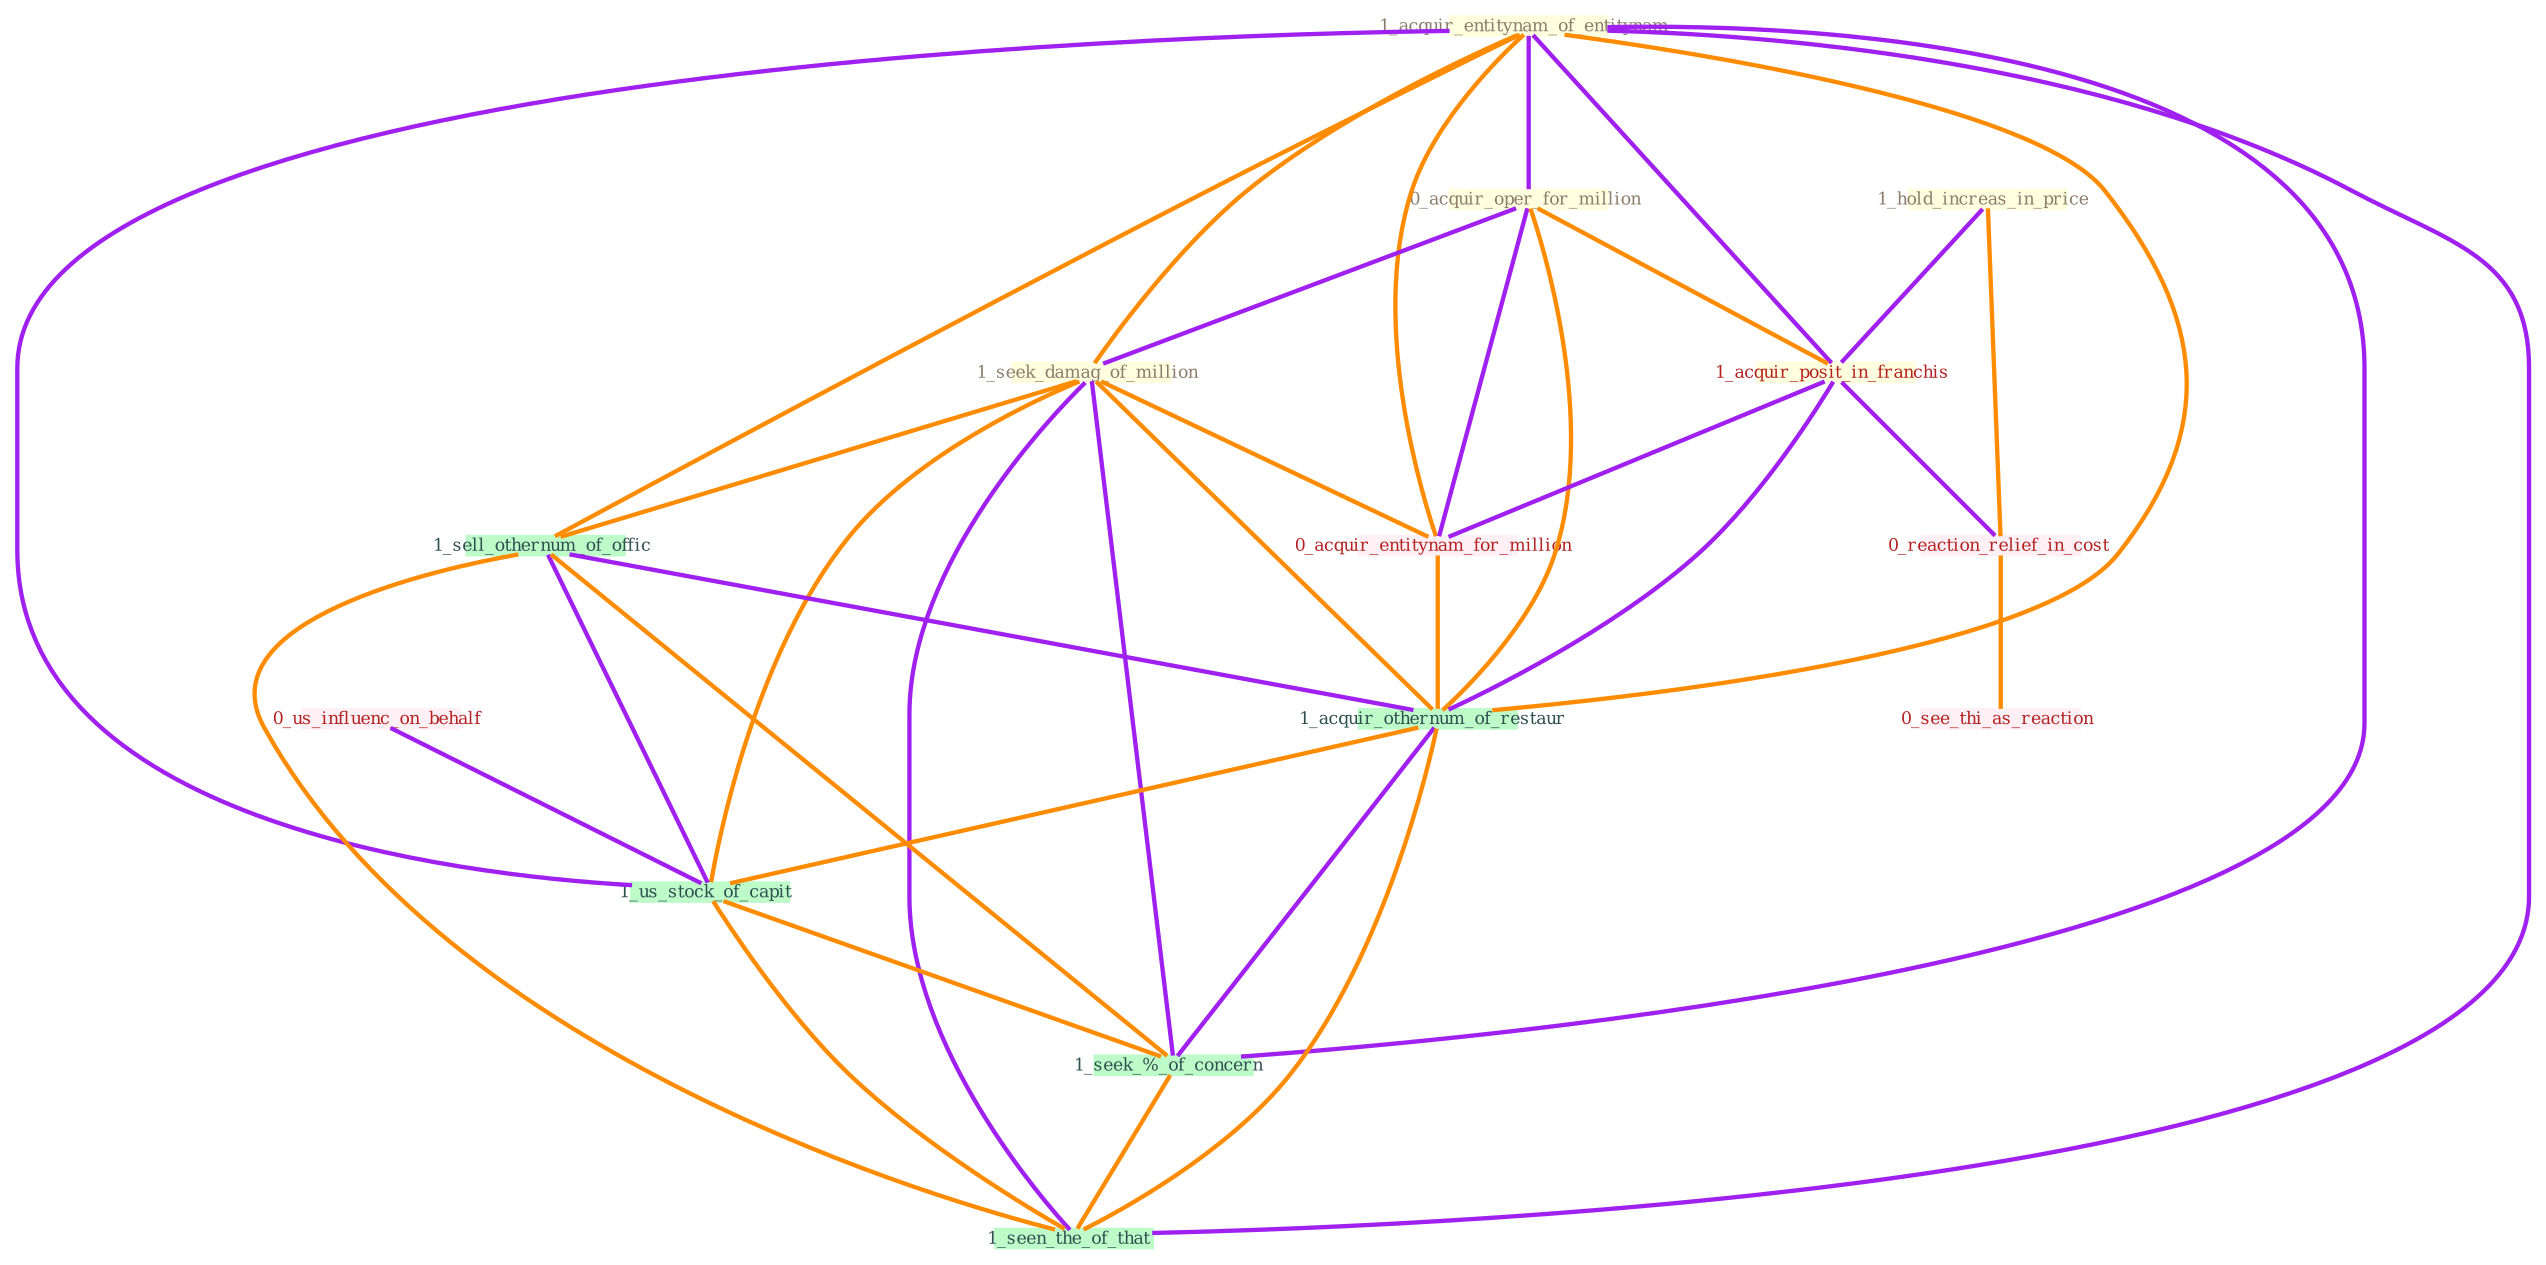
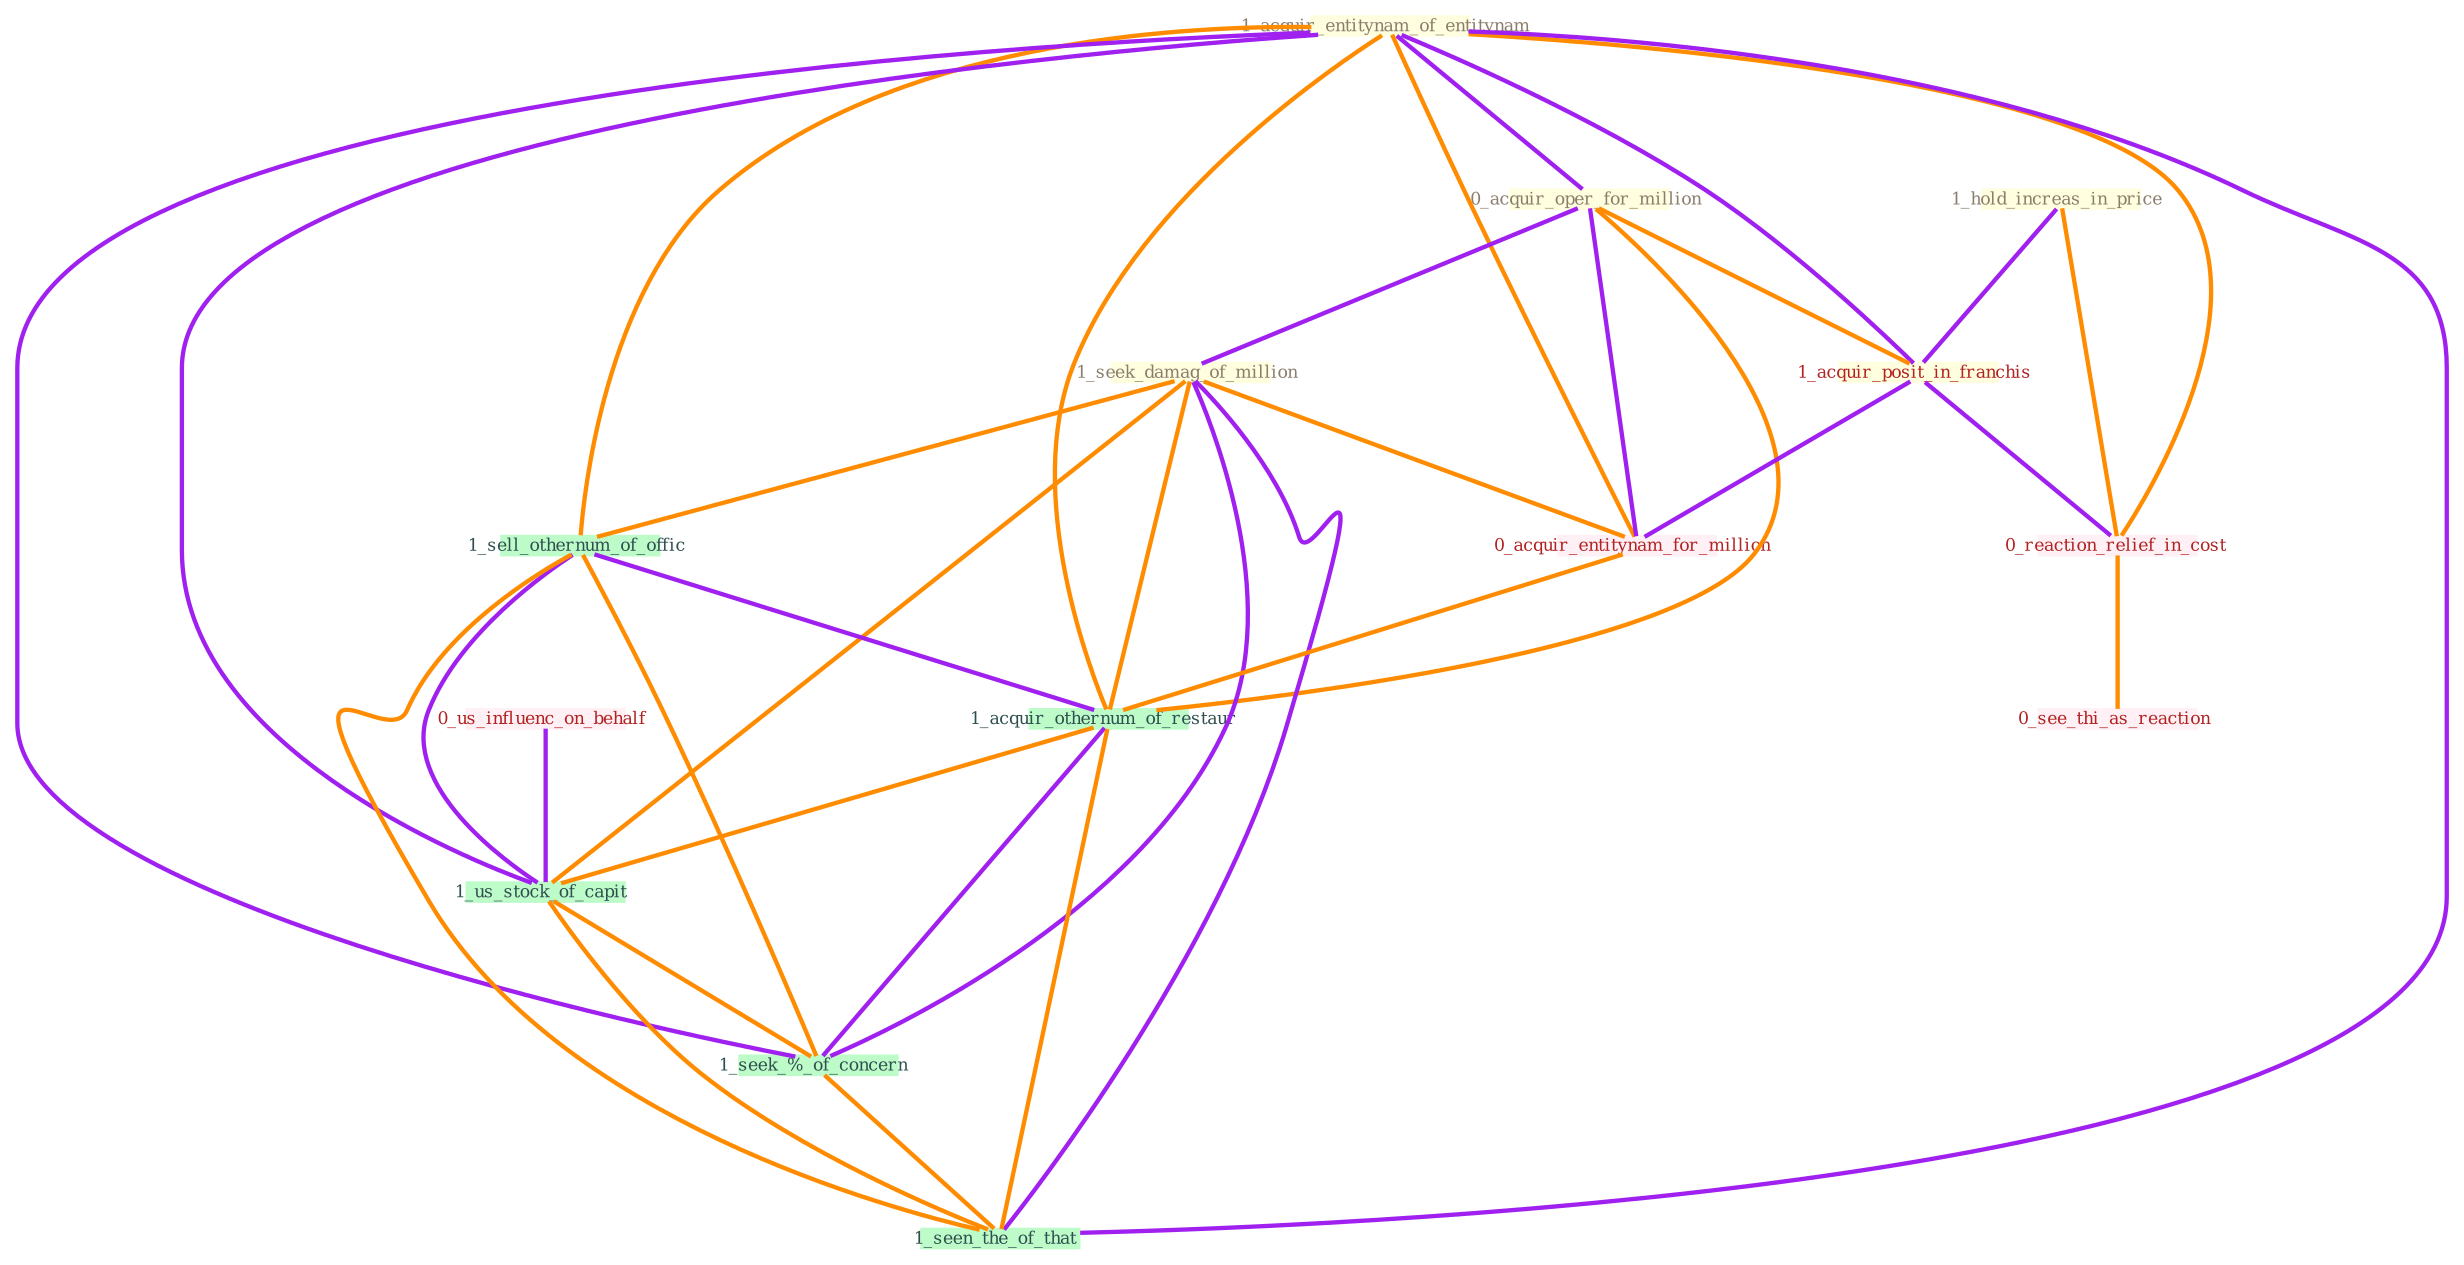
edge "1_acquir_entitynam_of_entitynam" -- "1_seek_damag_of_million": now "1_acquir_entitynam_of_entitynam" -- "0_reaction_relief_in_cost"
edge "1_acquir_posit_in_franchis" -- "1_acquir_othernum_of_restaur": removed
